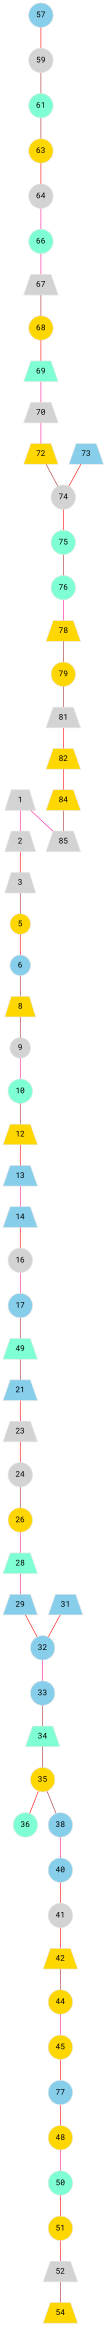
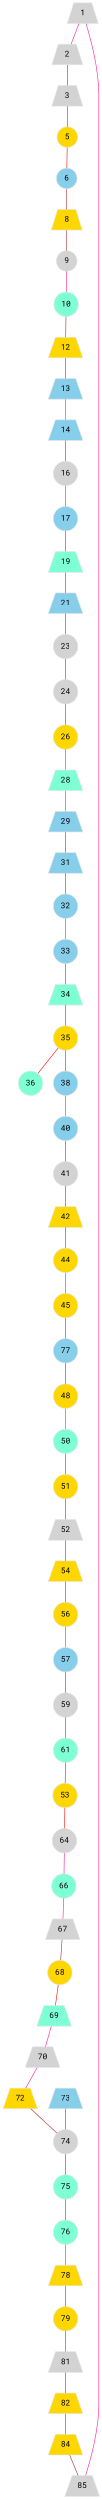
node "63": label "63" -> "53"
node "49": label "49" -> "19"
node "23": shape trapezium -> circle
node "56": added
edge "29" -- "32": now "29" -- "31"
